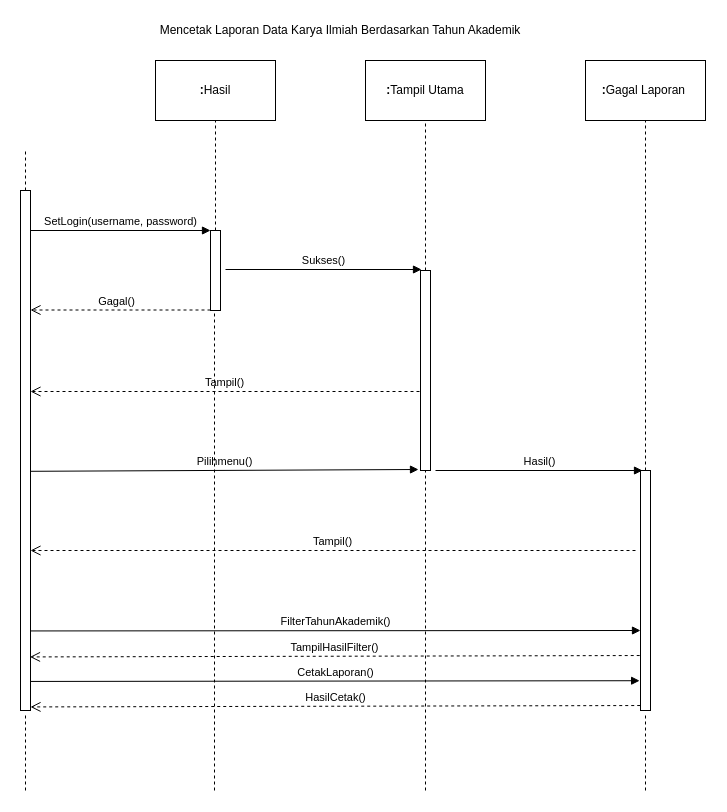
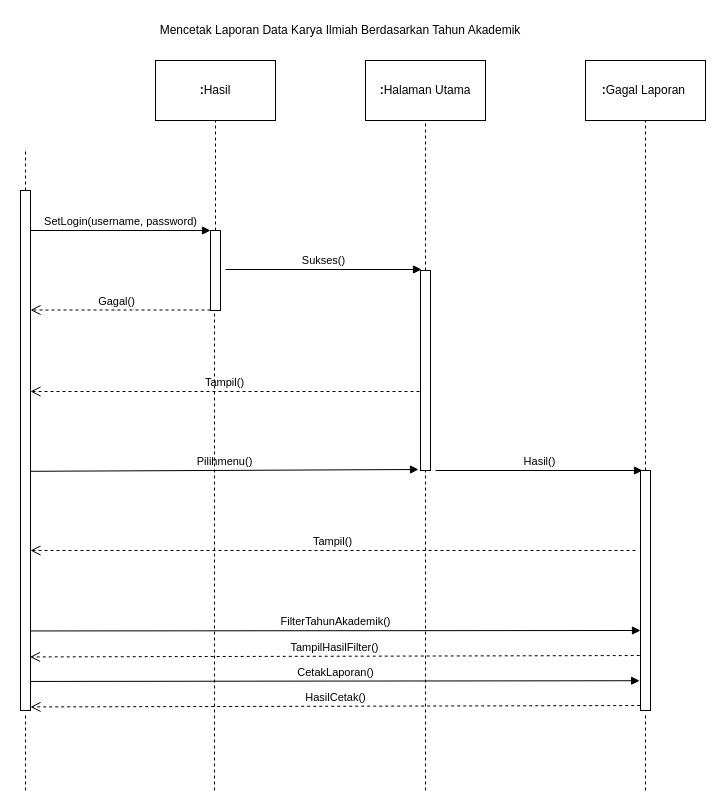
node ":Tampil Utama": label ":Tampil Utama" -> ":Halaman Utama"
